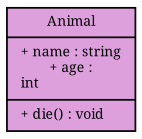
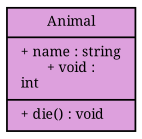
node "Animal": text "+ age :" -> "+ void :"
